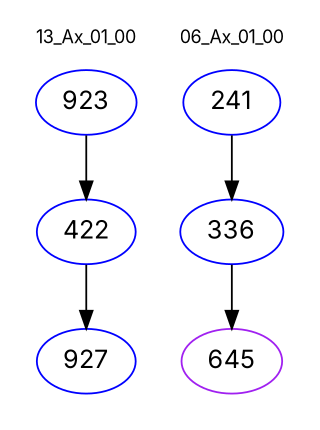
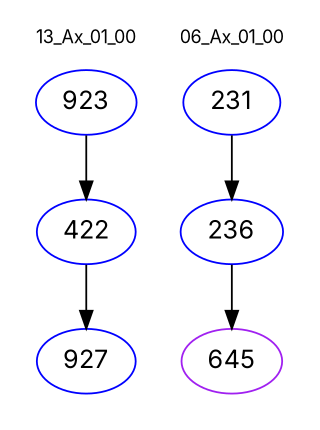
node "241": label "241" -> "231"
node "336": label "336" -> "236"
